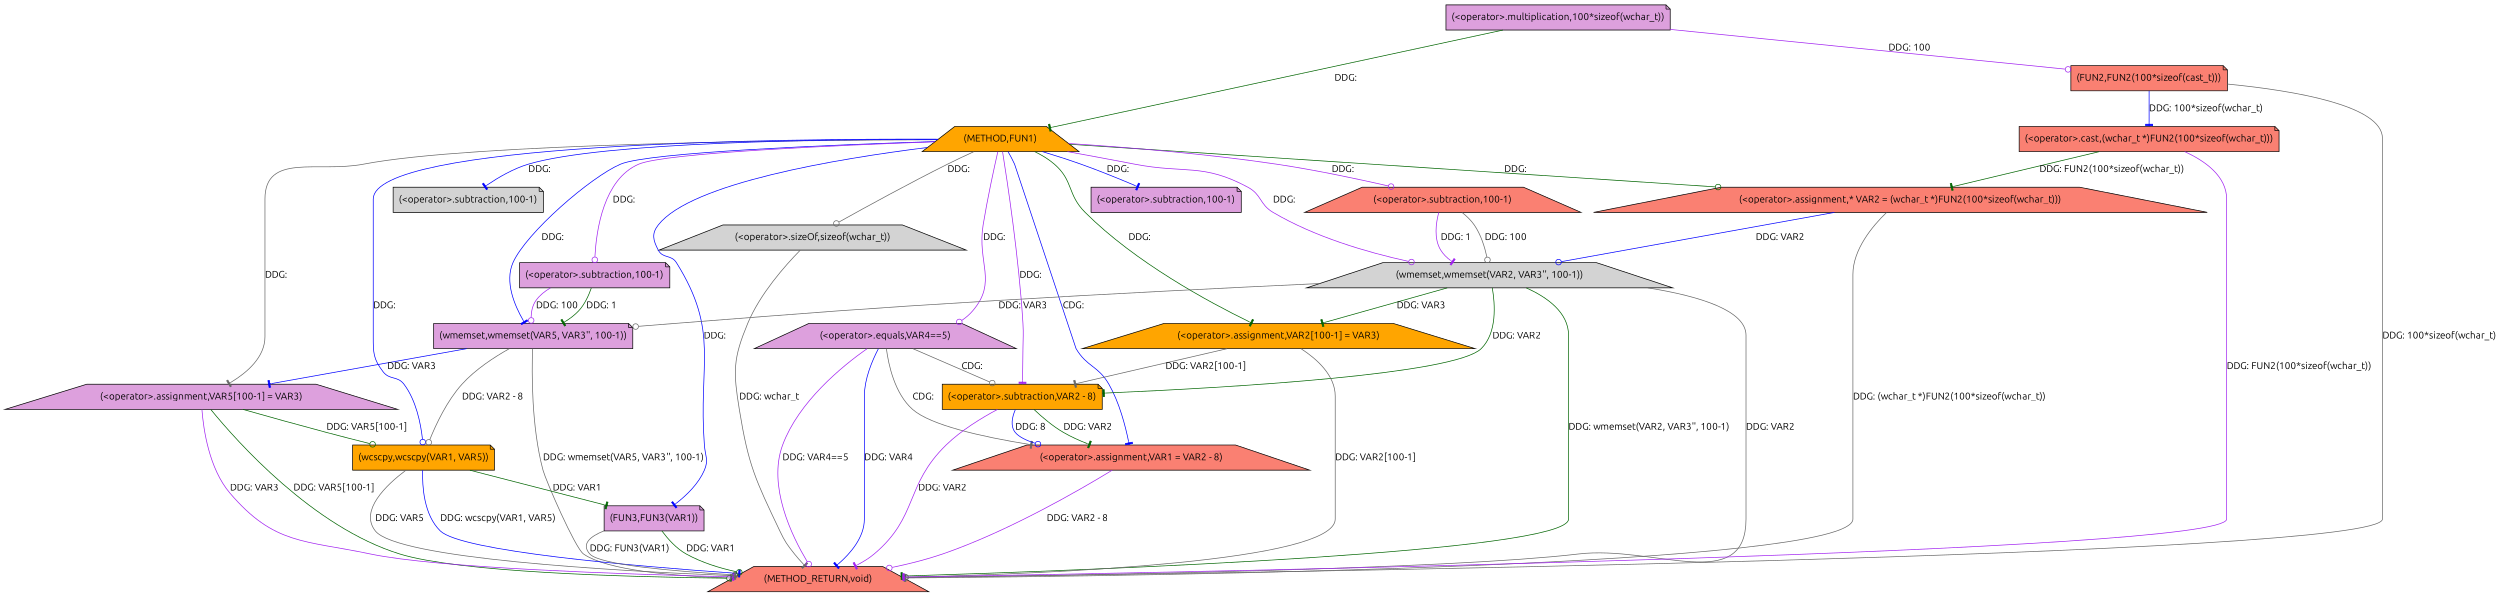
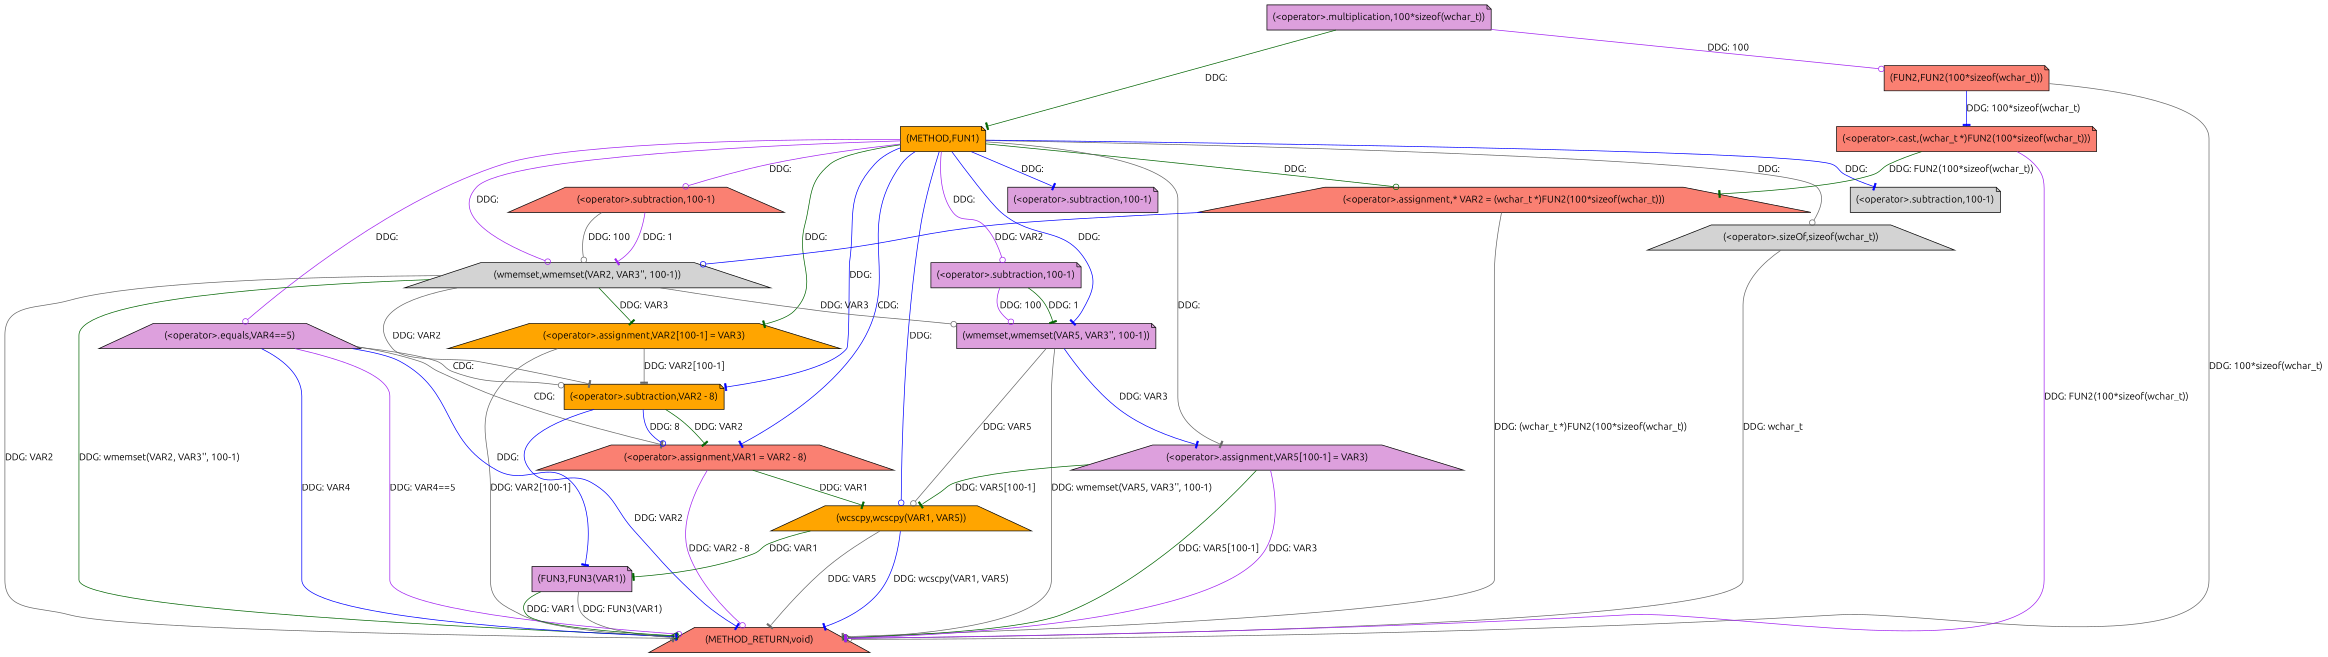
node "(FUN2,FUN2(100*sizeof(cast_t)))": label "(FUN2,FUN2(100*sizeof(cast_t)))" -> "(FUN2,FUN2(100*sizeof(wchar_t)))"
node "(METHOD,FUN1)": shape trapezium -> note
edge "(METHOD,FUN1)" -> "(FUN3,FUN3(VAR1))": now "(<operator>.equals,VAR4==5)" -> "(FUN3,FUN3(VAR1))"
edge "(METHOD,FUN1)" -> "(<operator>.subtraction,VAR2 - 8)": color purple -> blue
edge "(wmemset,wmemset(VAR2, VAR3'', 100-1))" -> "(<operator>.subtraction,VAR2 - 8)": color darkgreen -> gray40
edge "(wmemset,wmemset(VAR5, VAR3'', 100-1))" -> "(wcscpy,wcscpy(VAR1, VAR5))": label "DDG: VAR2 - 8" -> "DDG: VAR5"
edge "(<operator>.assignment,VAR5[100-1] = VAR3)" -> "(wcscpy,wcscpy(VAR1, VAR5))": arrowhead odot -> tee
node "(wcscpy,wcscpy(VAR1, VAR5))": shape note -> trapezium
edge "(<operator>.subtraction,VAR2 - 8)" -> "(METHOD_RETURN,void)": color purple -> blue
edge "(<operator>.assignment,VAR1 = VAR2 - 8)" -> "(wcscpy,wcscpy(VAR1, VAR5))": added, label "DDG: VAR1"
